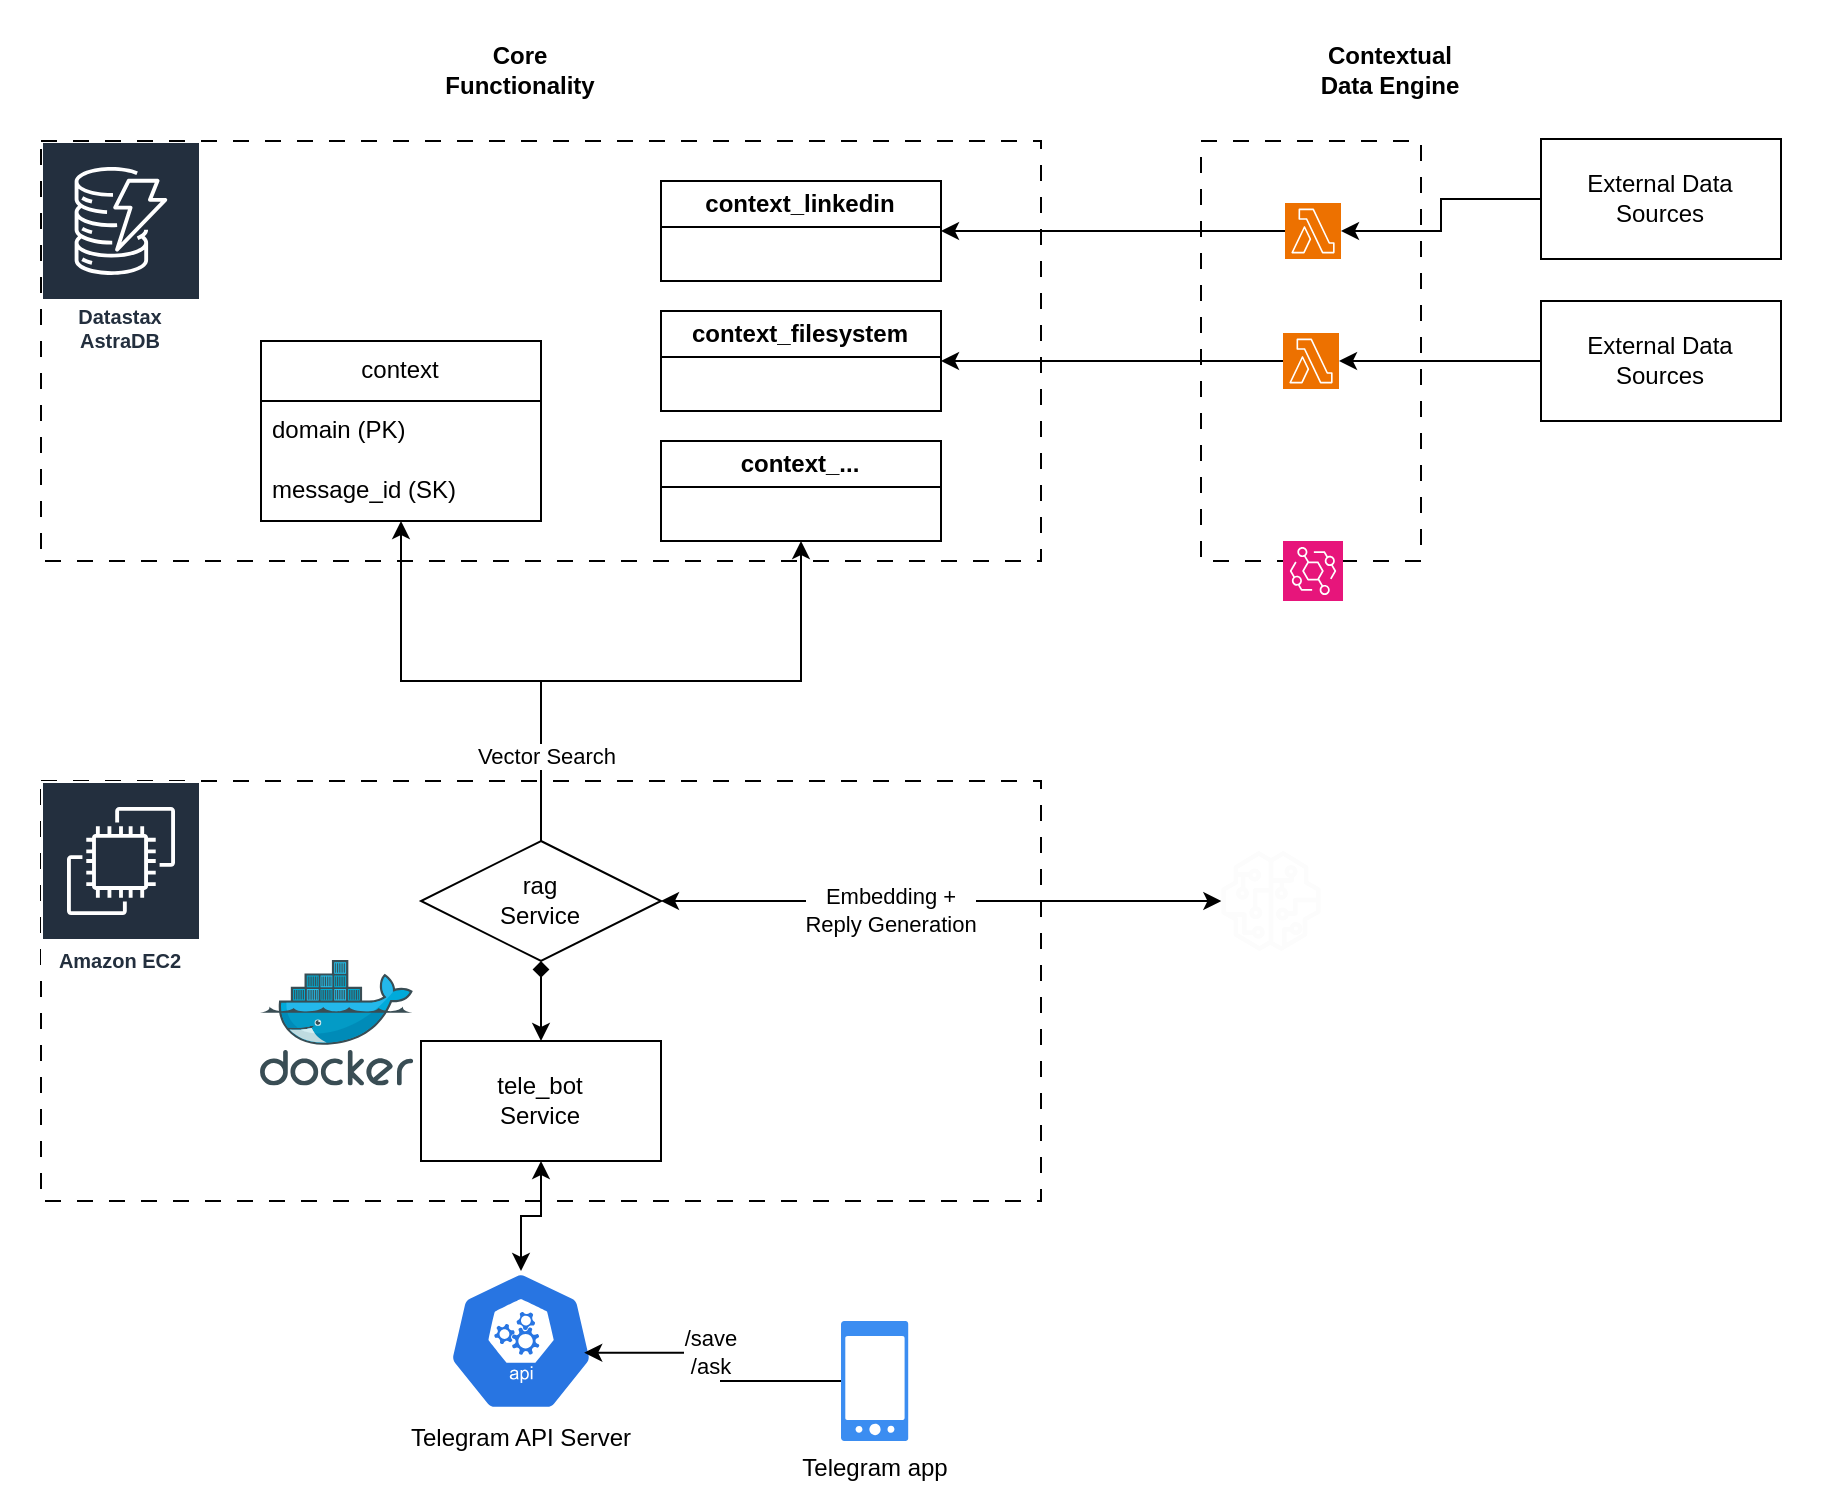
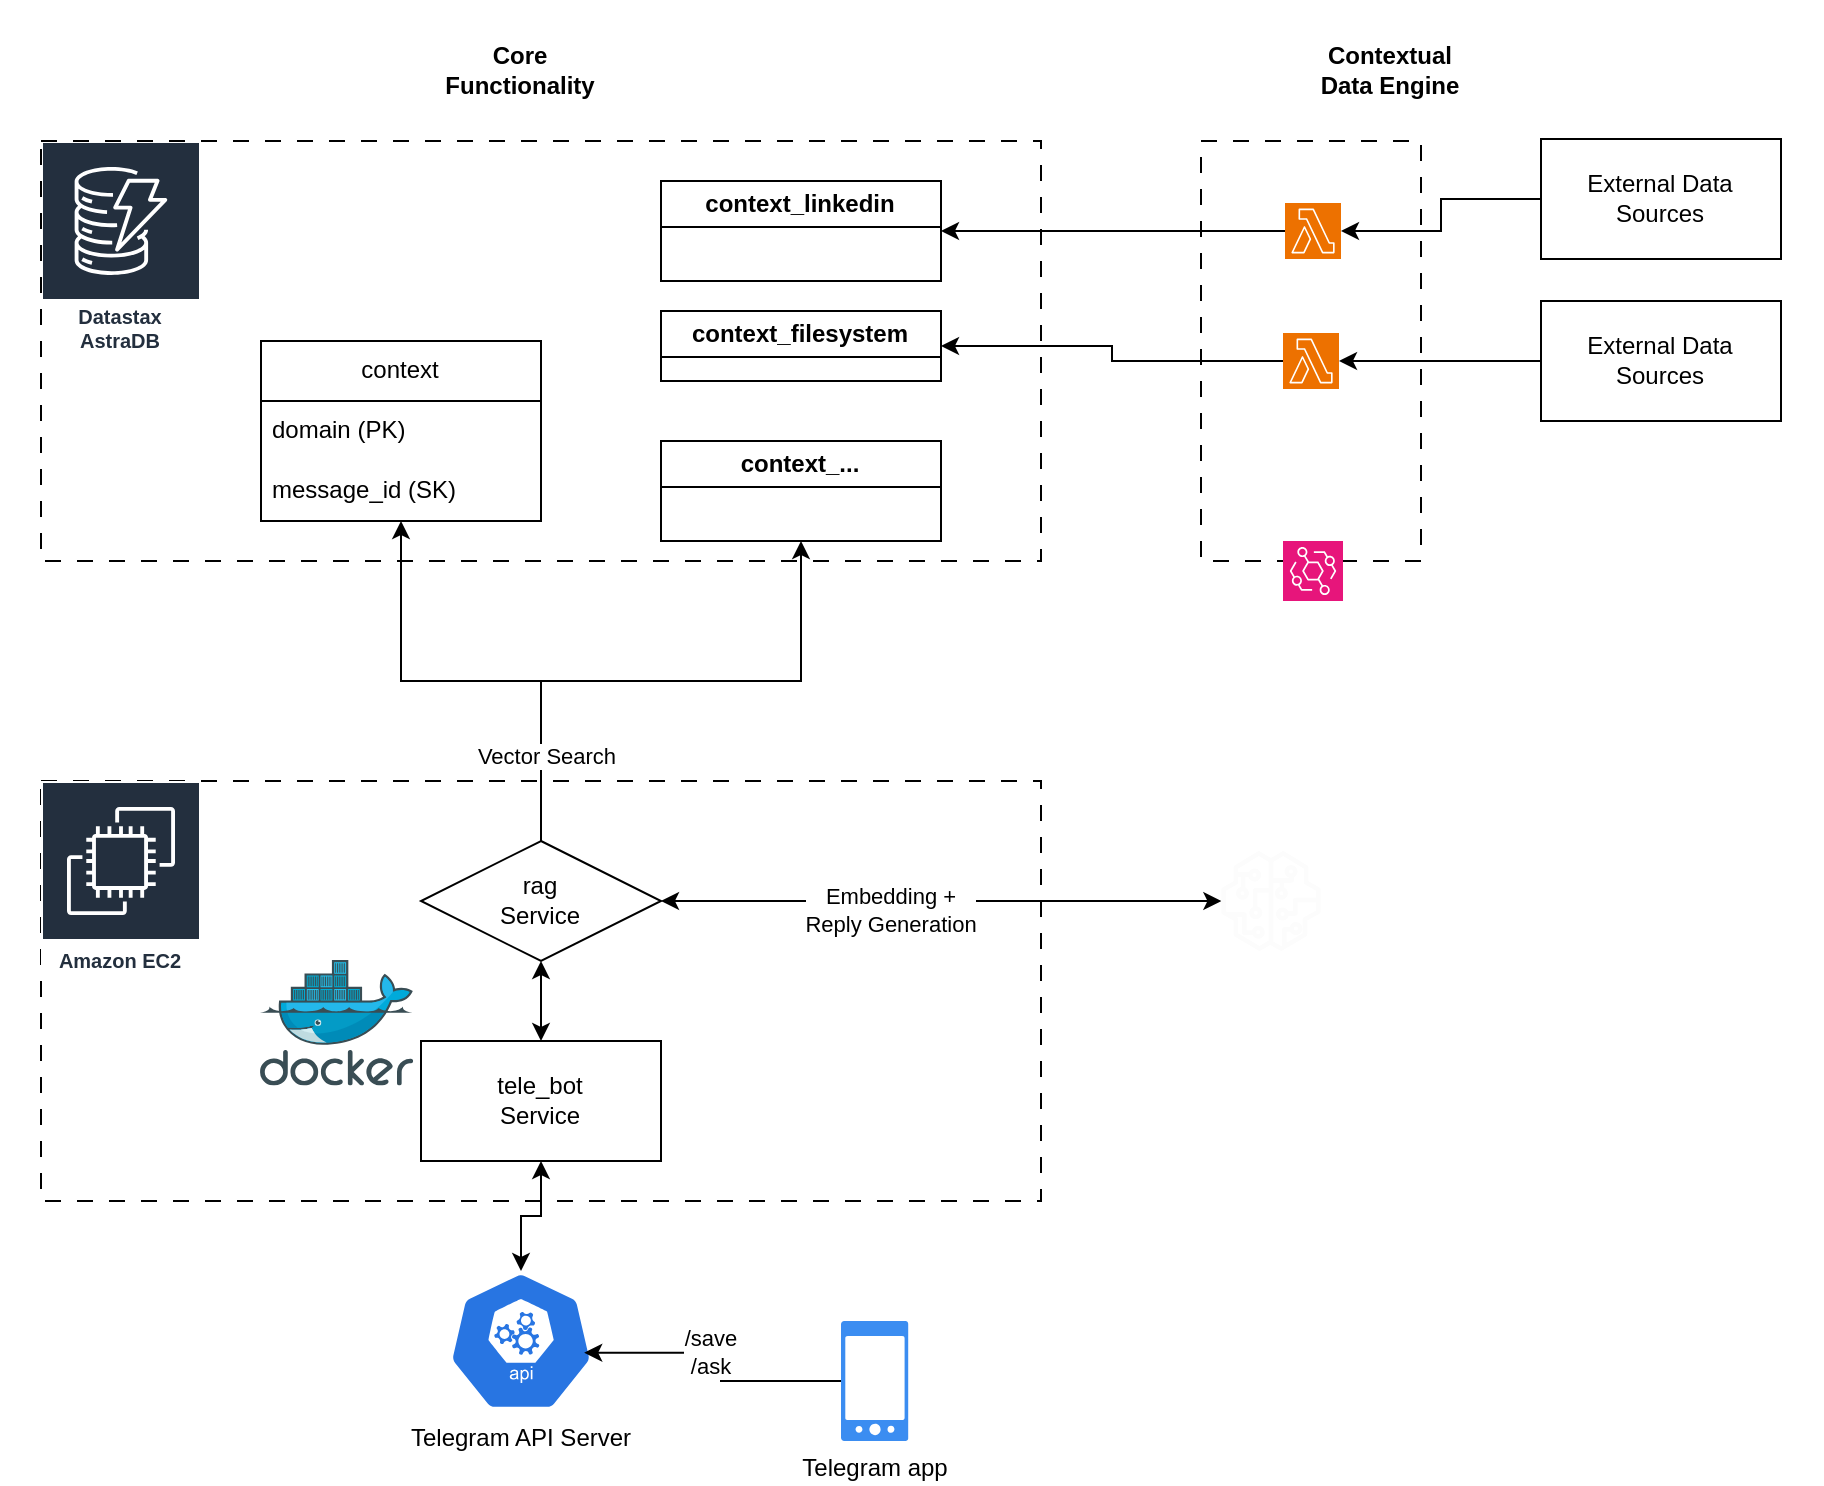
node "context_filesystem": size 280x100 -> 280x70
edge "rag Service" -- "tele_bot Service": arrowhead diamond -> classic
